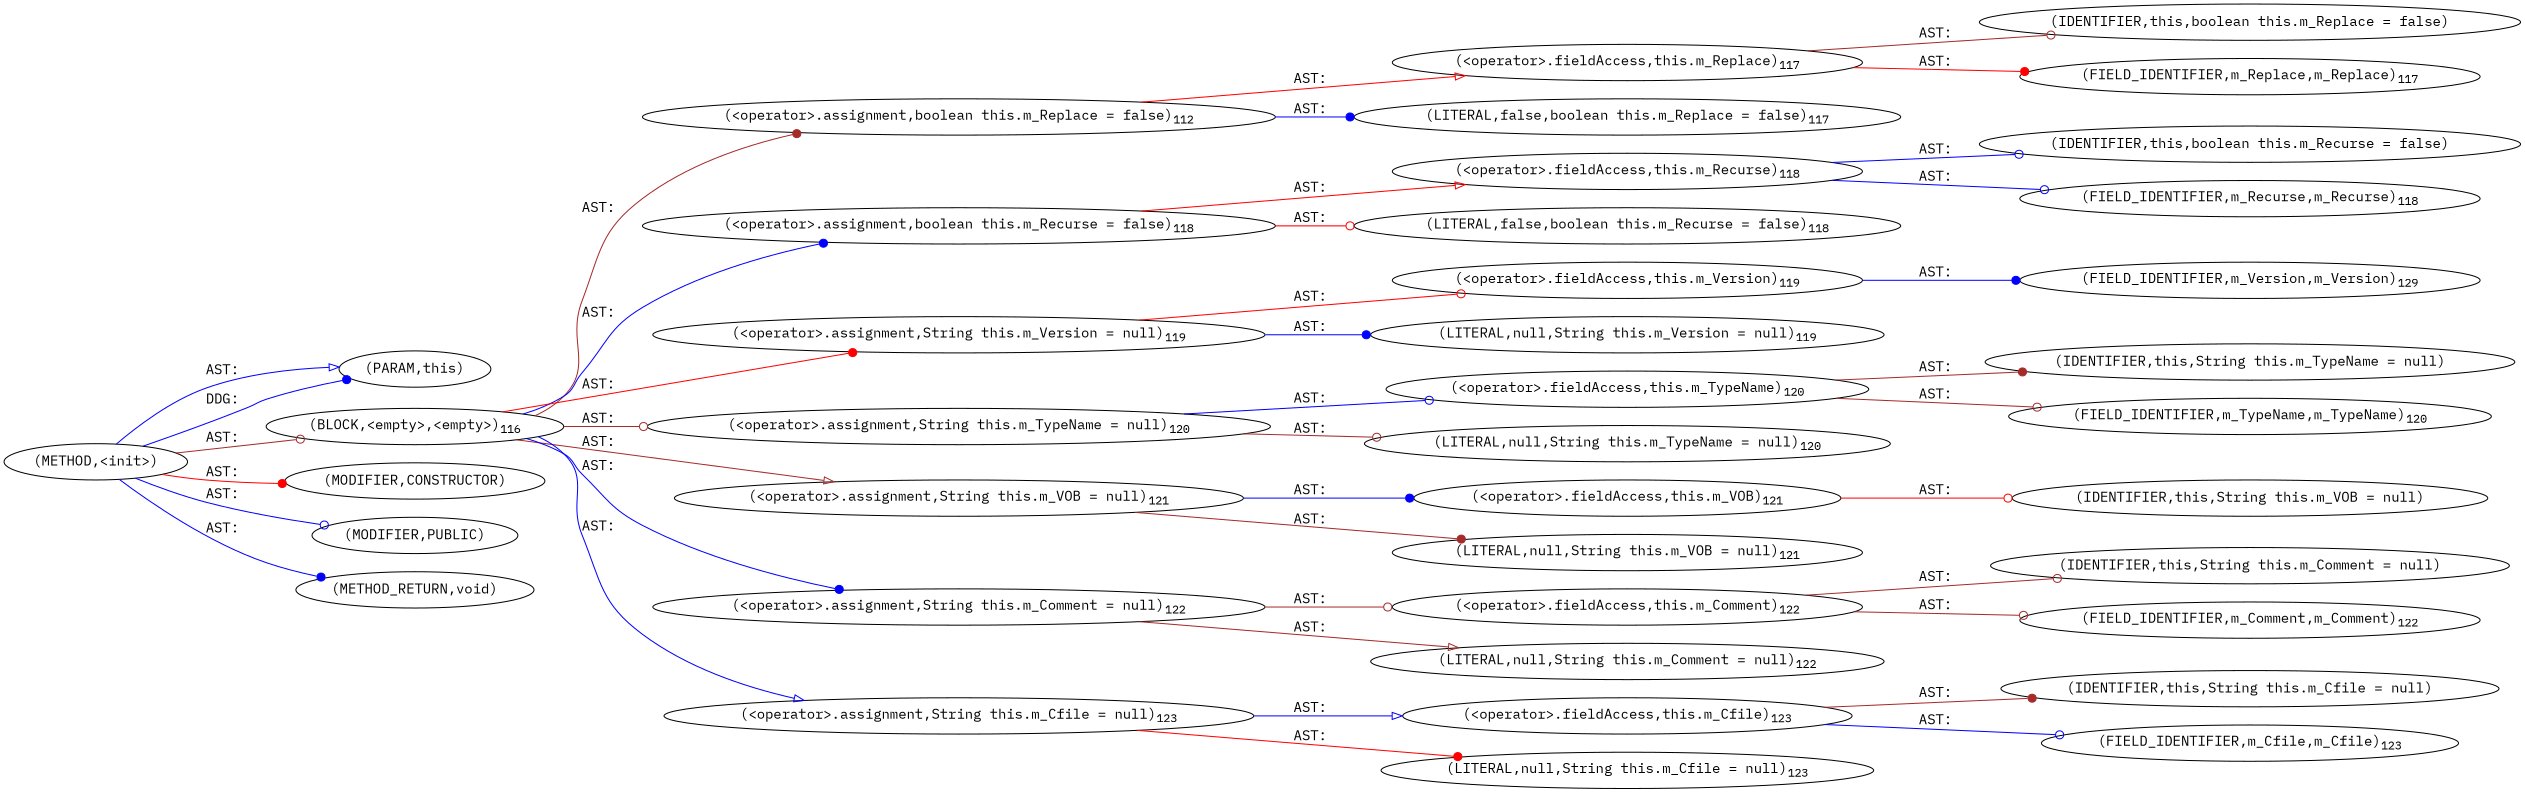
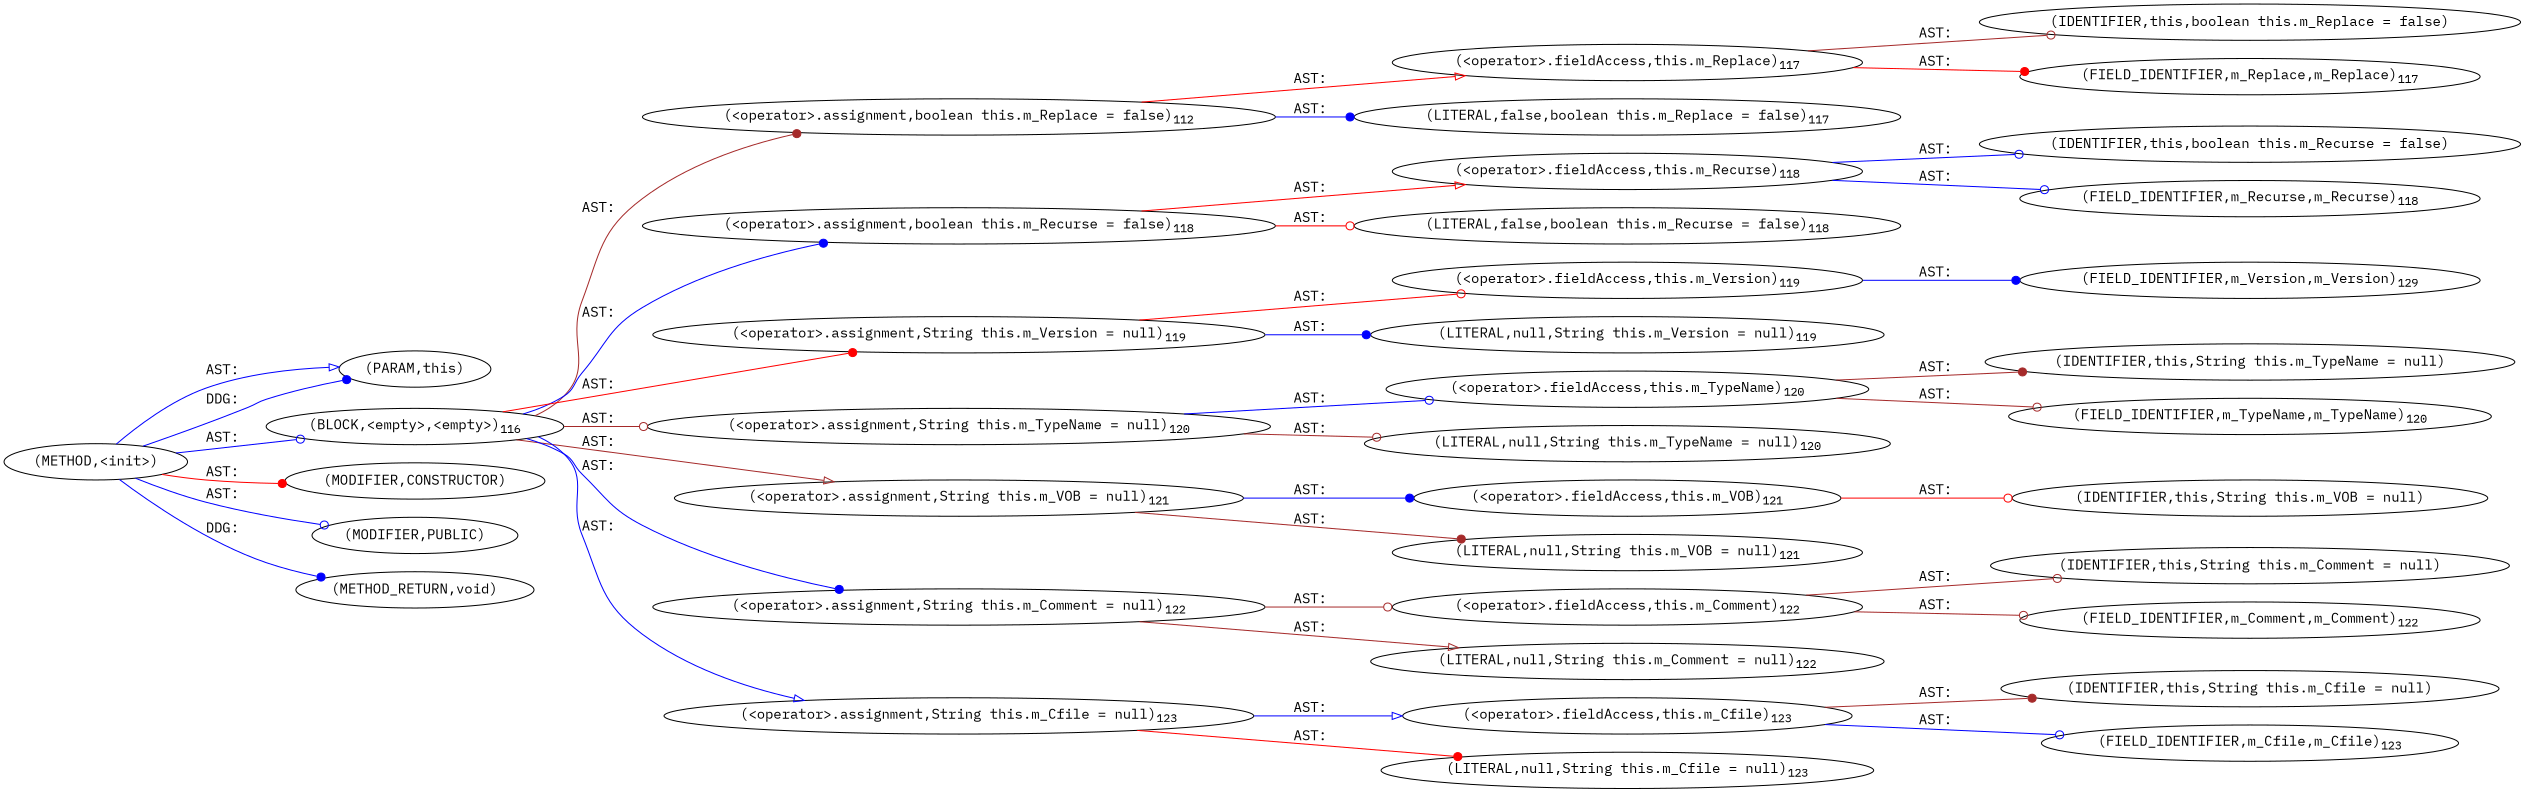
edge "(METHOD,<init>)" -> "(BLOCK,<empty>,<empty>)": color brown -> blue
edge "(METHOD,<init>)" -> "(METHOD_RETURN,void)": label "AST: " -> "DDG: "
